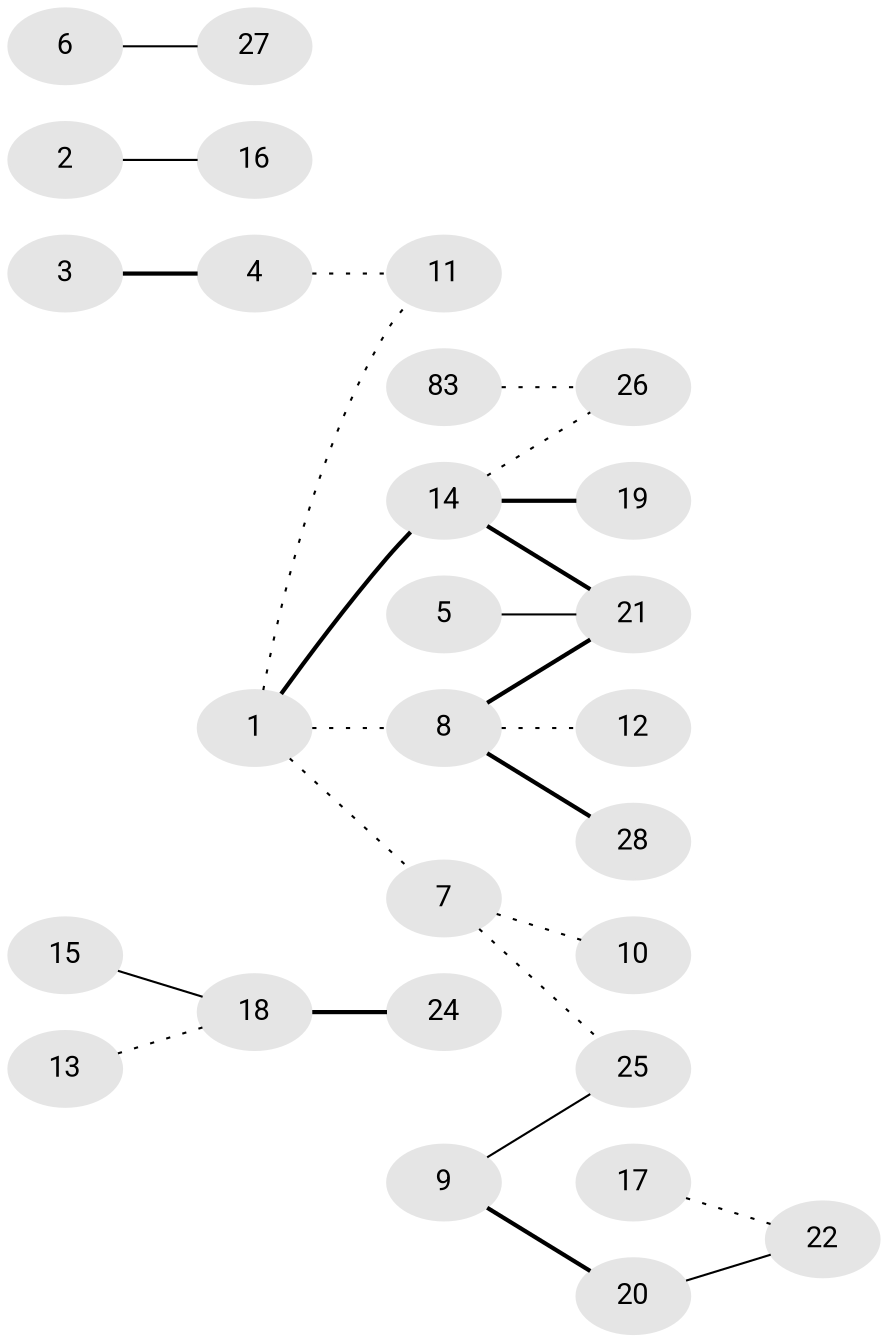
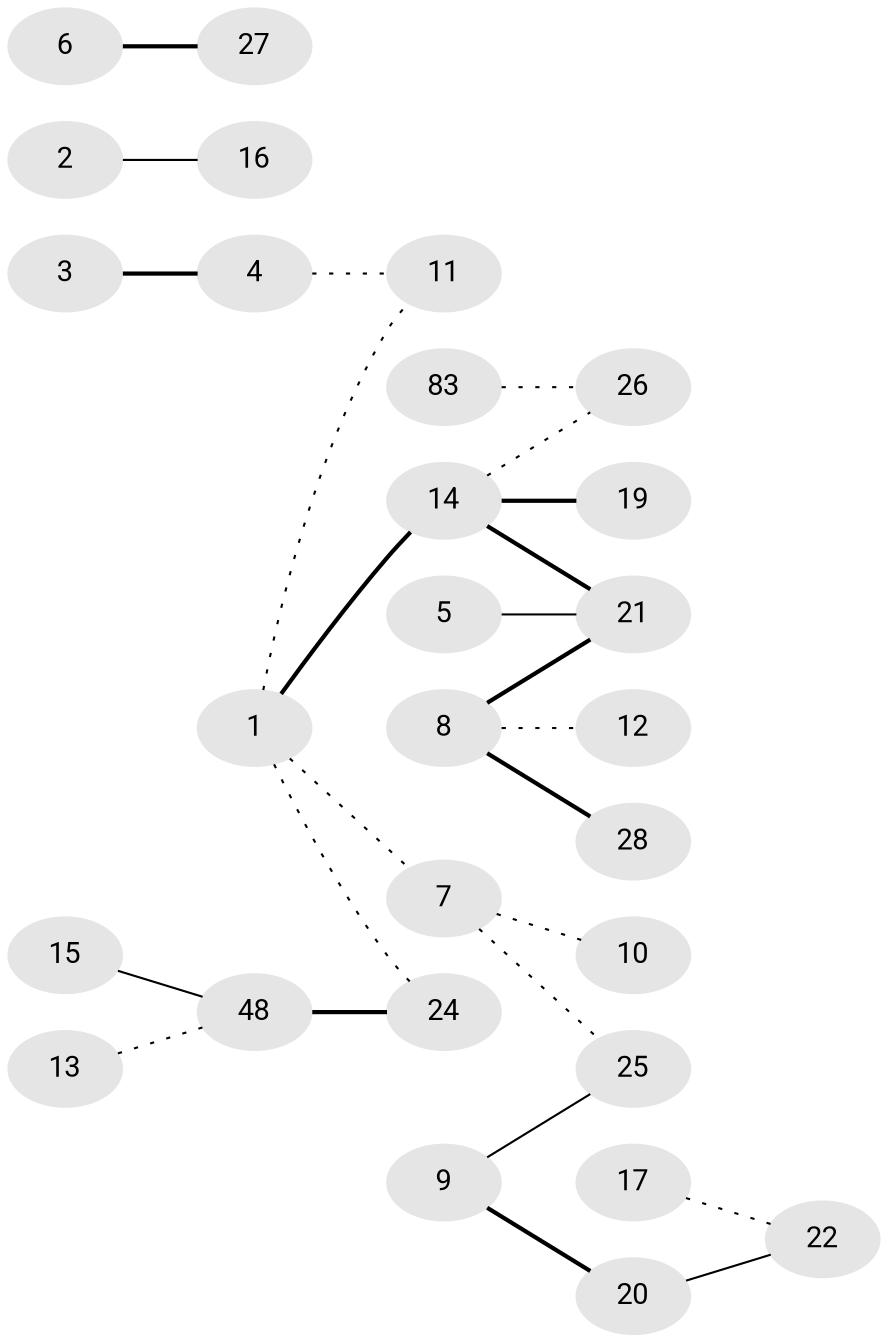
edge "6" -- "27": style solid -> bold
edge "1" -- "8": now "1" -- "24"
node "18": label "18" -> "48"
